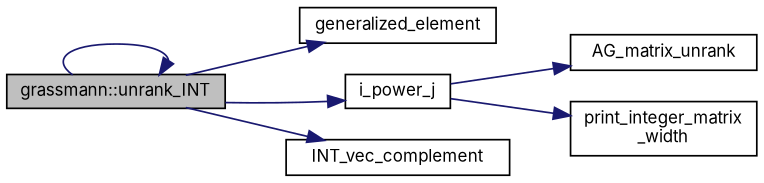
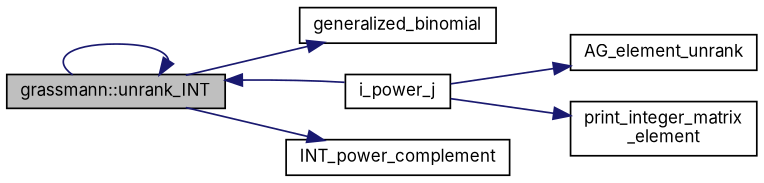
node "generalized_element": label "generalized_element" -> "generalized_binomial"
node "AG_matrix_unrank": label "AG_matrix_unrank" -> "AG_element_unrank"
edge "grassmann::unrank_INT" -> "i_power_j": reversed
node "print_integer_matrix _width": label "print_integer_matrix _width" -> "print_integer_matrix _element"
node "INT_vec_complement": label "INT_vec_complement" -> "INT_power_complement"
